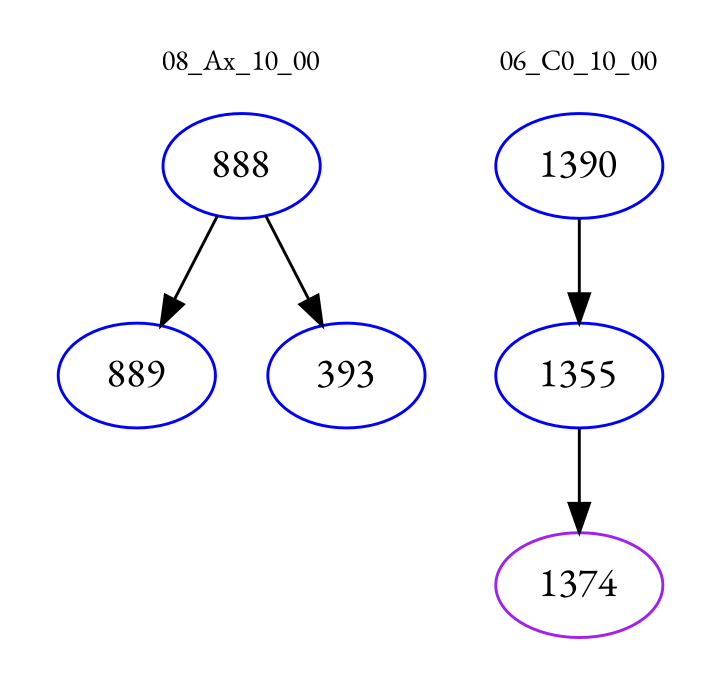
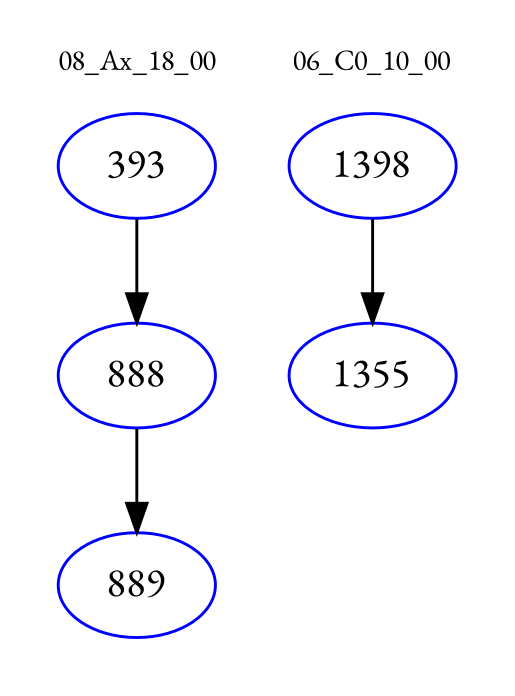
cluster "08_Ax_10_00": label "08_Ax_10_00" -> "08_Ax_18_00"
node "1390": label "1390" -> "1398"
edge "888" -> "393": reversed
node "1374": removed
